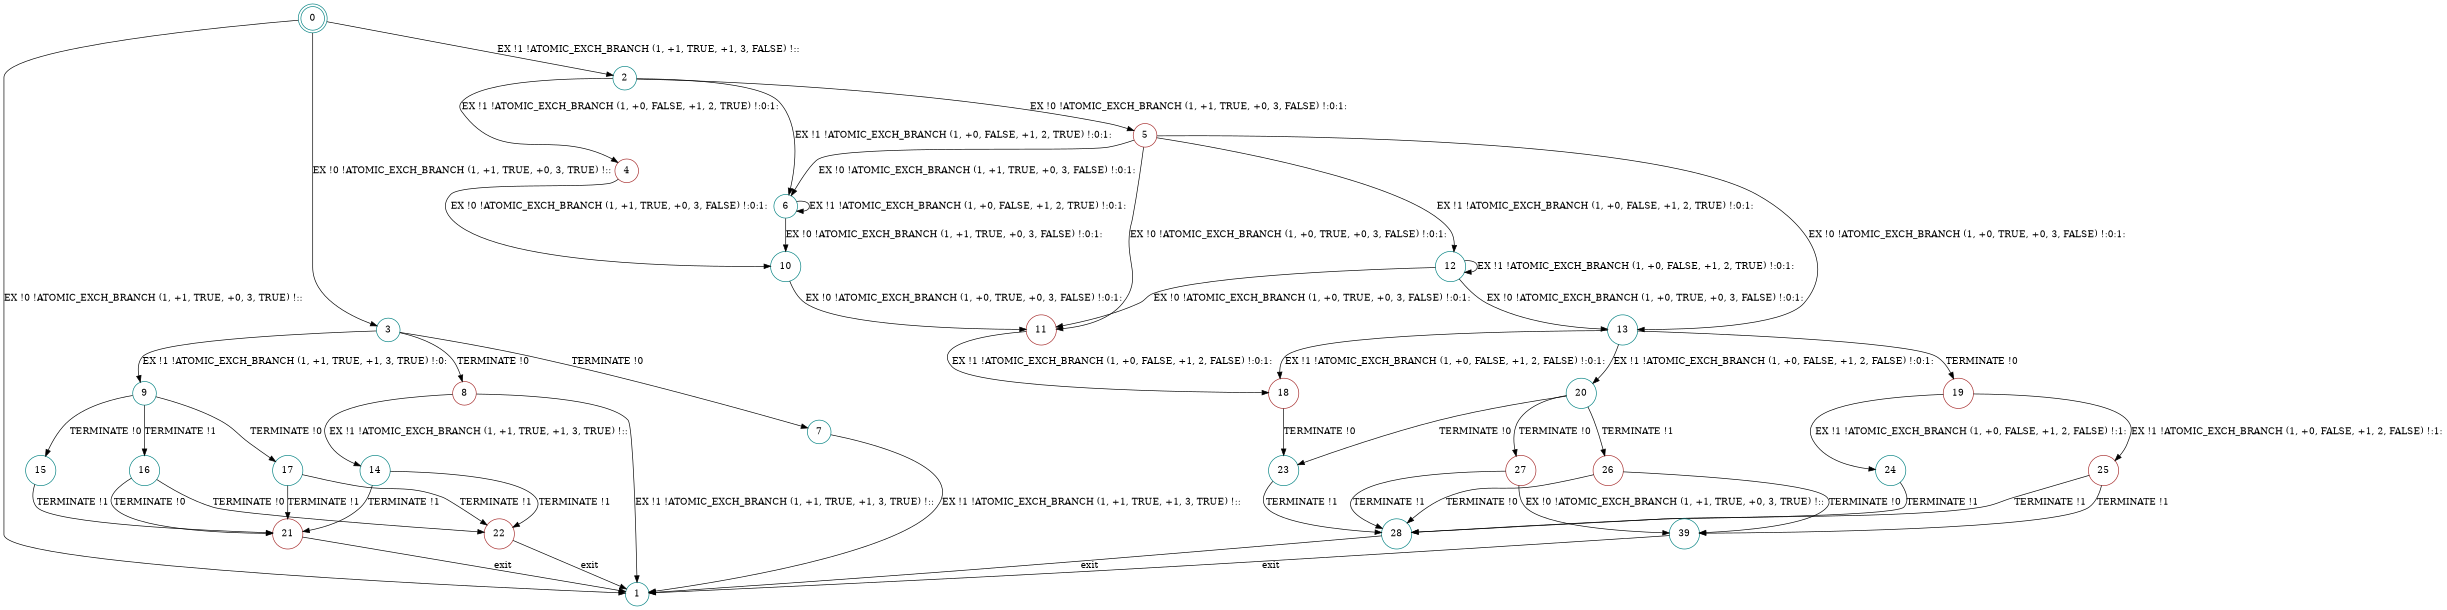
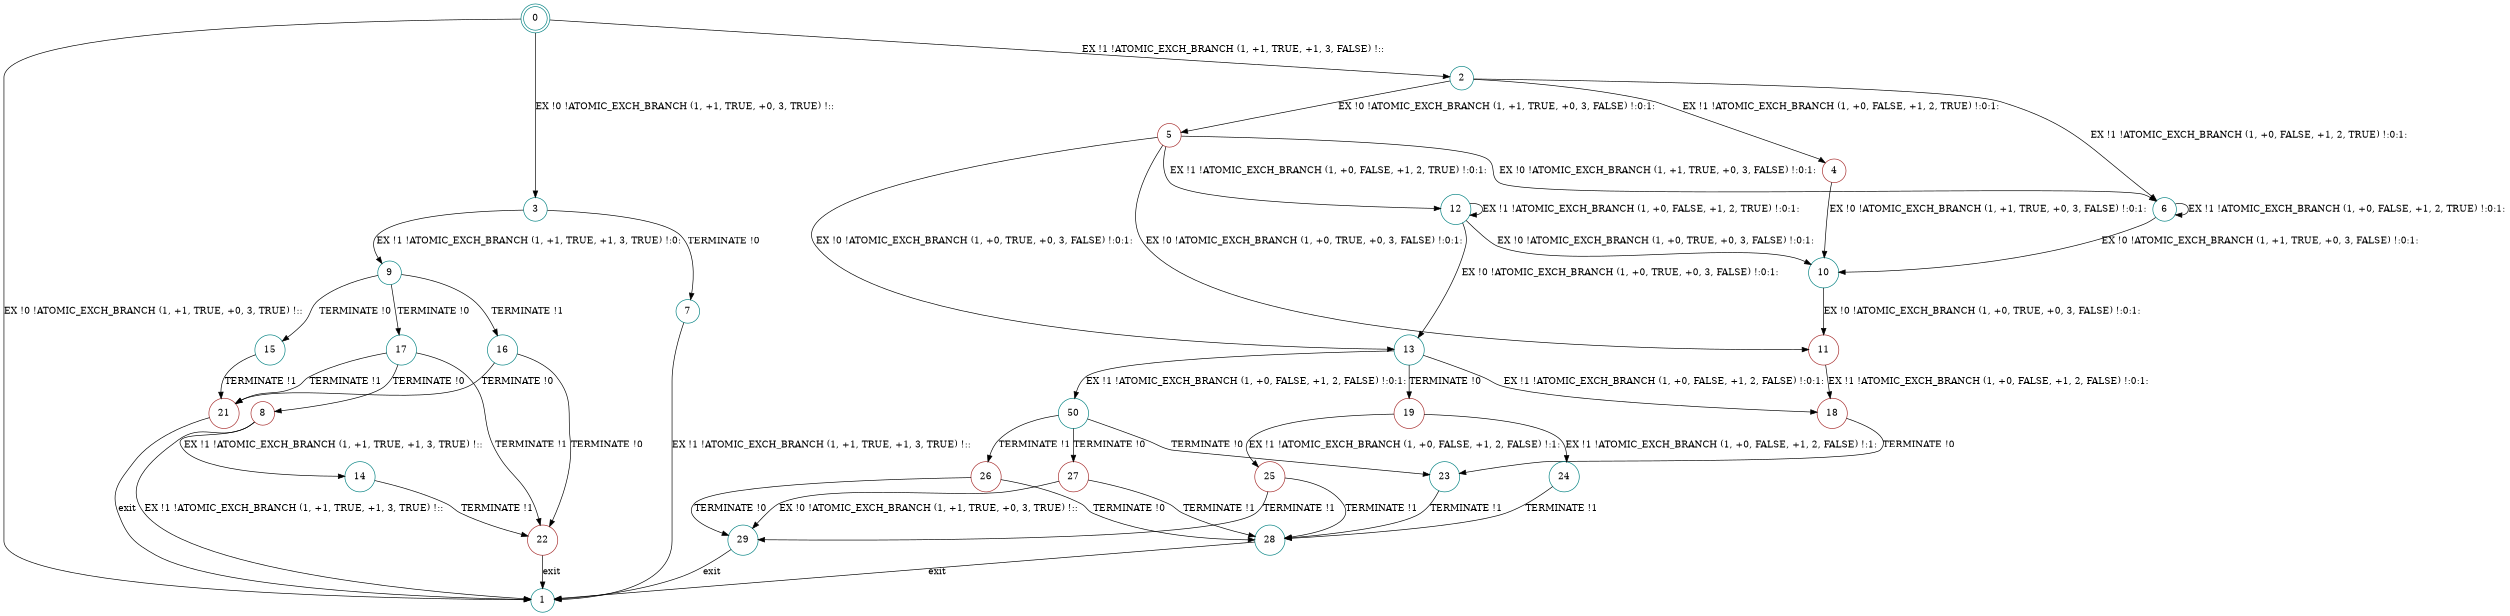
edge "12" -> "11": now "12" -> "10"
edge "3" -> "8": now "17" -> "8"
node "20": label "20" -> "50"
edge "14" -> "21": removed, label "TERMINATE !1"
node "39": label "39" -> "29"
